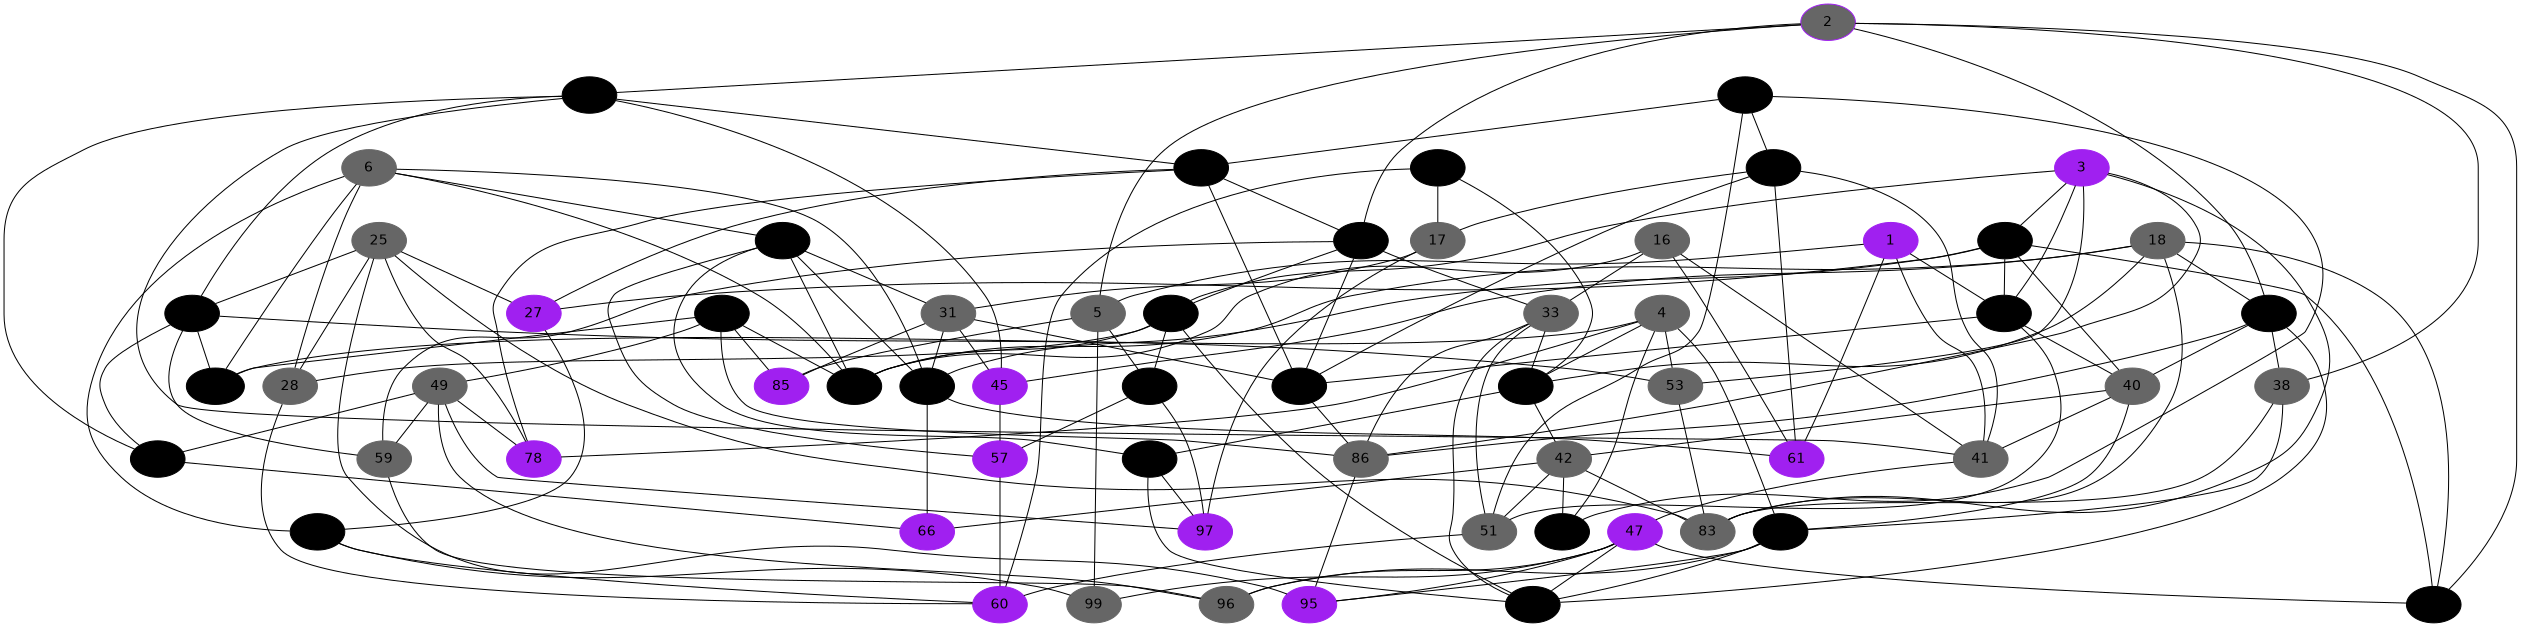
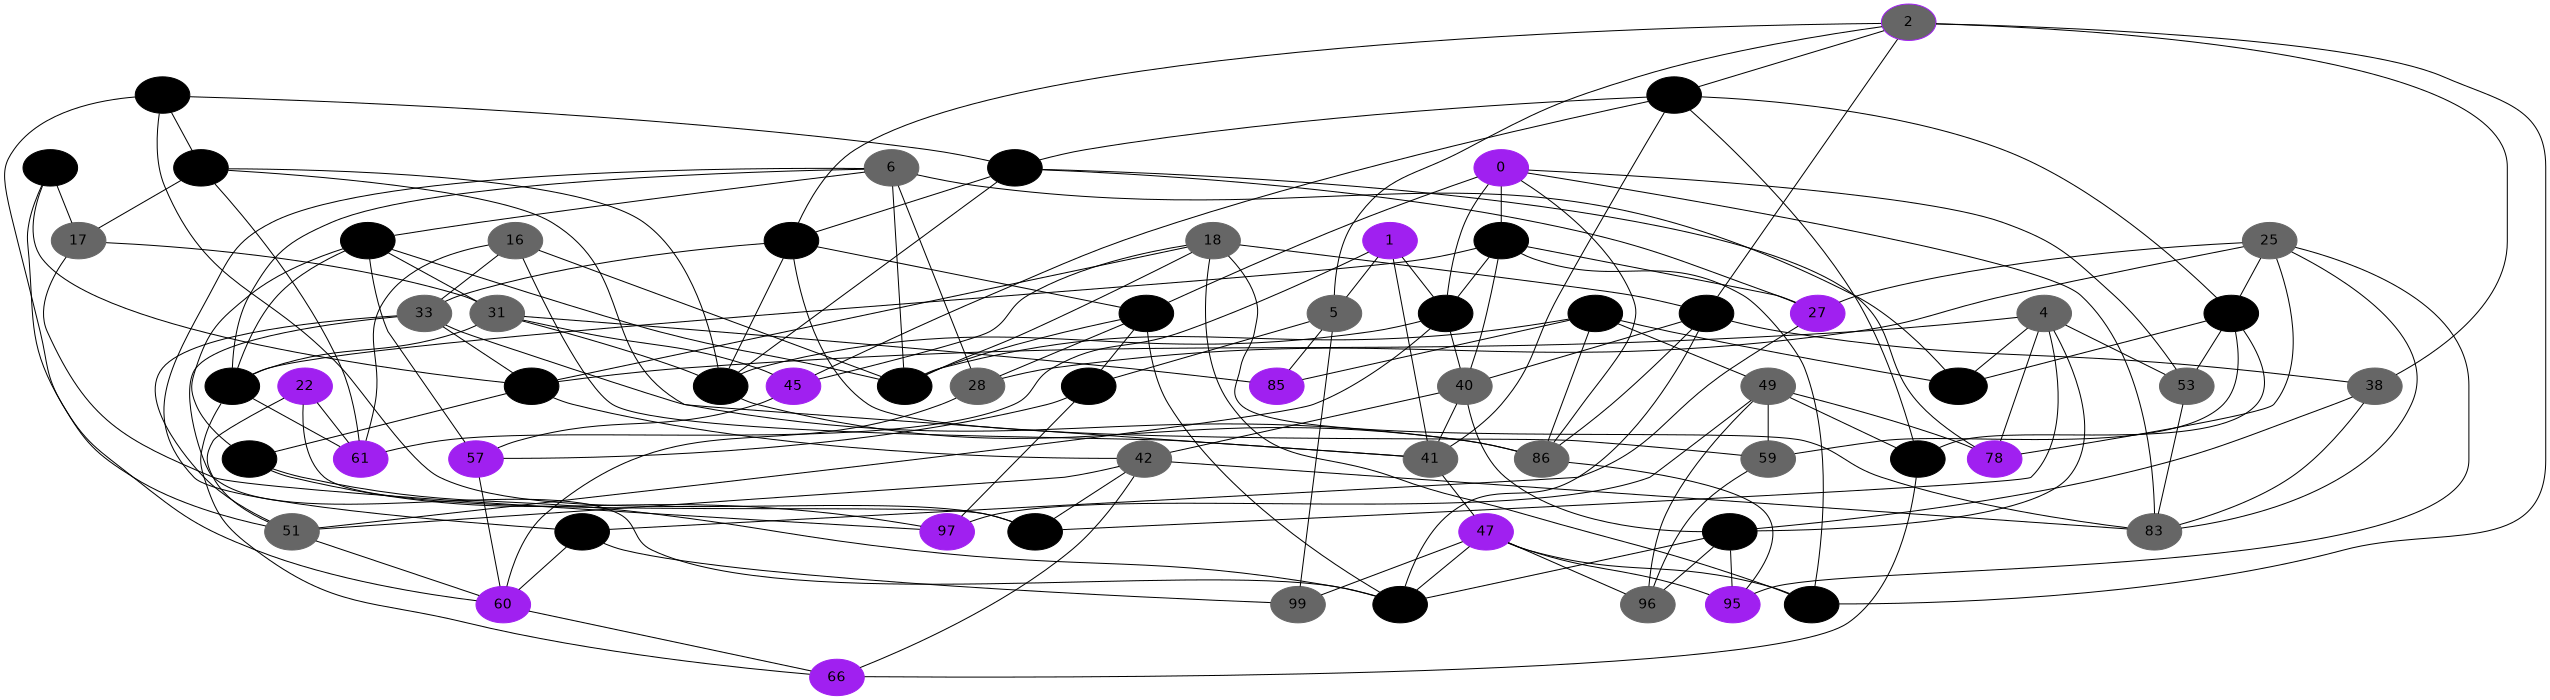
node "3": label "3" -> "0"
node "22": added
edge "60" -- "66": added
